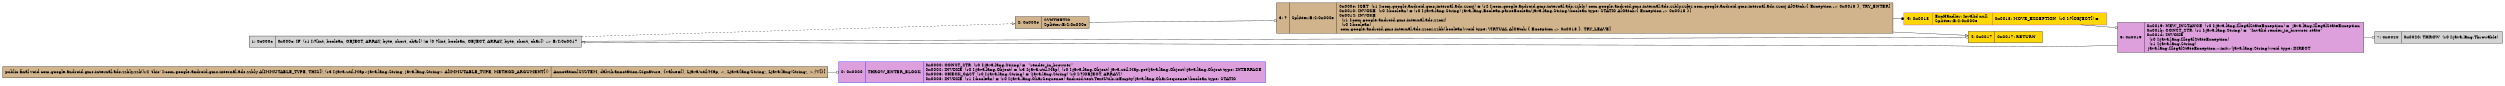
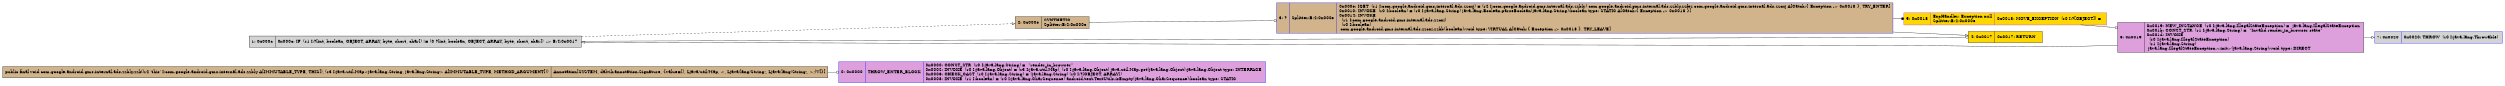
node "5: 0x0018": text "ExcHandler: Invalid null" -> "ExcHandler: Exception null"
node "3: ?": color black -> blue
edge "6: 0x0019" -> "7: 0x0020": arrowhead odot -> onormal
node "7: 0x0020": color black -> blue
